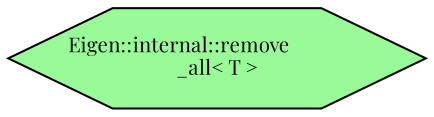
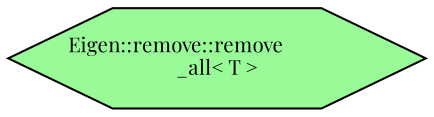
node "Eigen::internal::remove _all< T >": label "Eigen::internal::remove _all< T >" -> "Eigen::remove::remove _all< T >"
